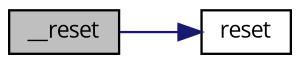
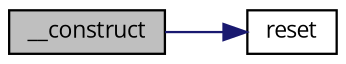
node "__reset": label "__reset" -> "__construct"
